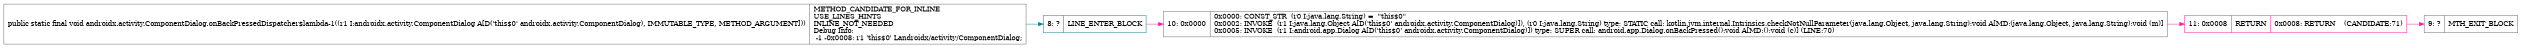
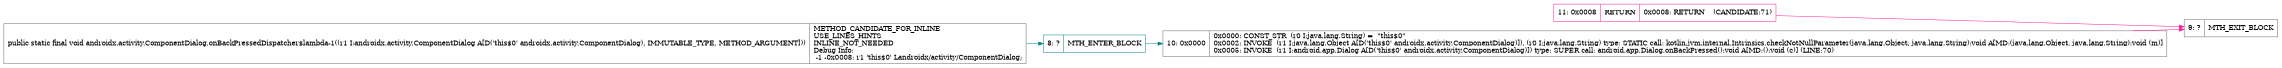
node "8: ?": text "LINE_ENTER_BLOCK" -> "MTH_ENTER_BLOCK"
edge "8: ?" -> "10: 0x0000": color deeppink -> teal
edge "10: 0x0000" -> "11: 0x0008": now "10: 0x0000" -> "9: ?"
